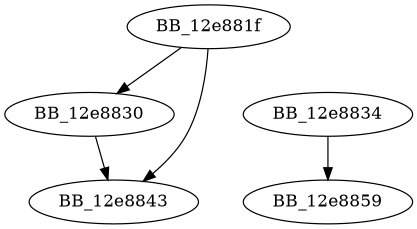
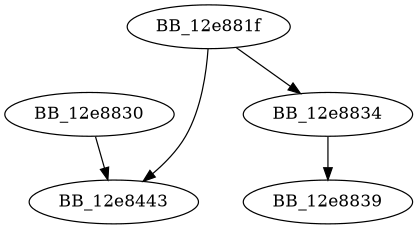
edge "BB_12e881f" -> "BB_12e8830": now "BB_12e881f" -> "BB_12e8834"
node "BB_12e8843": label "BB_12e8843" -> "BB_12e8443"
node "BB_12e8859": label "BB_12e8859" -> "BB_12e8839"
